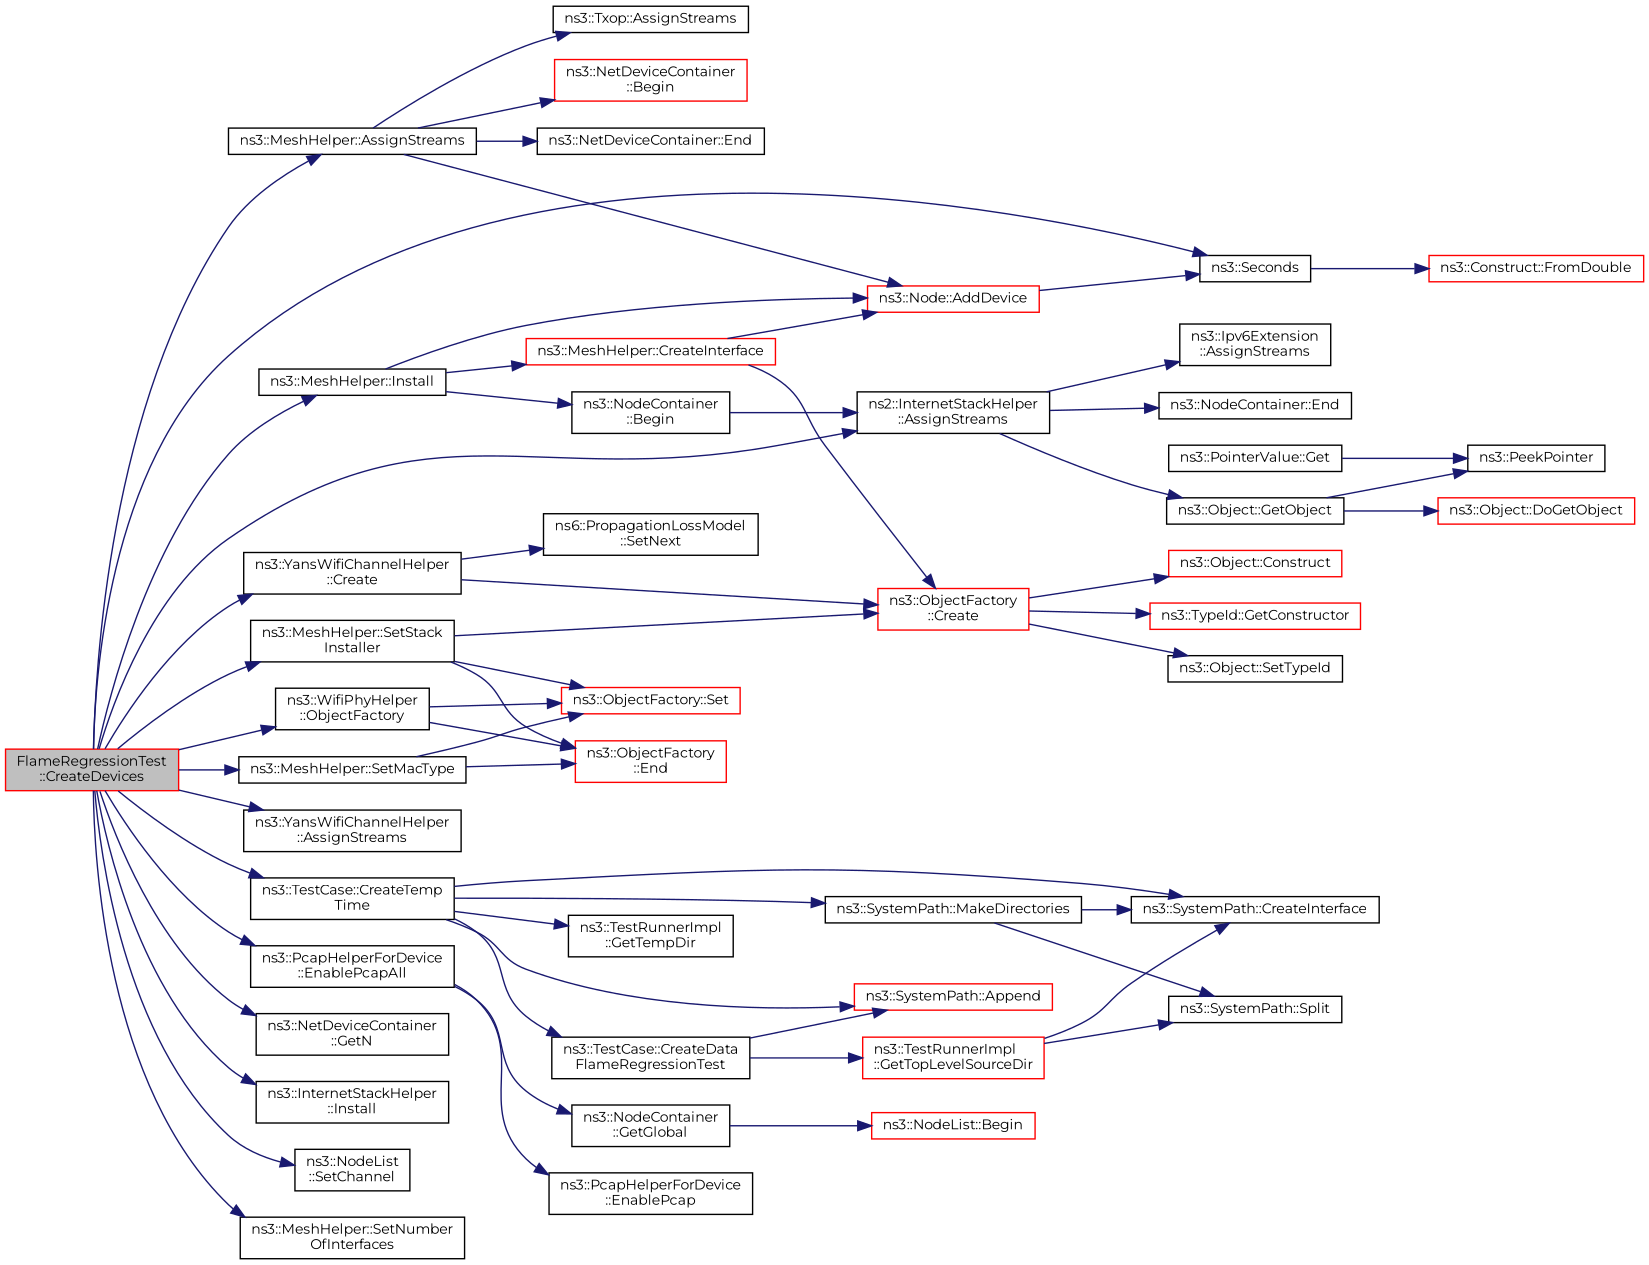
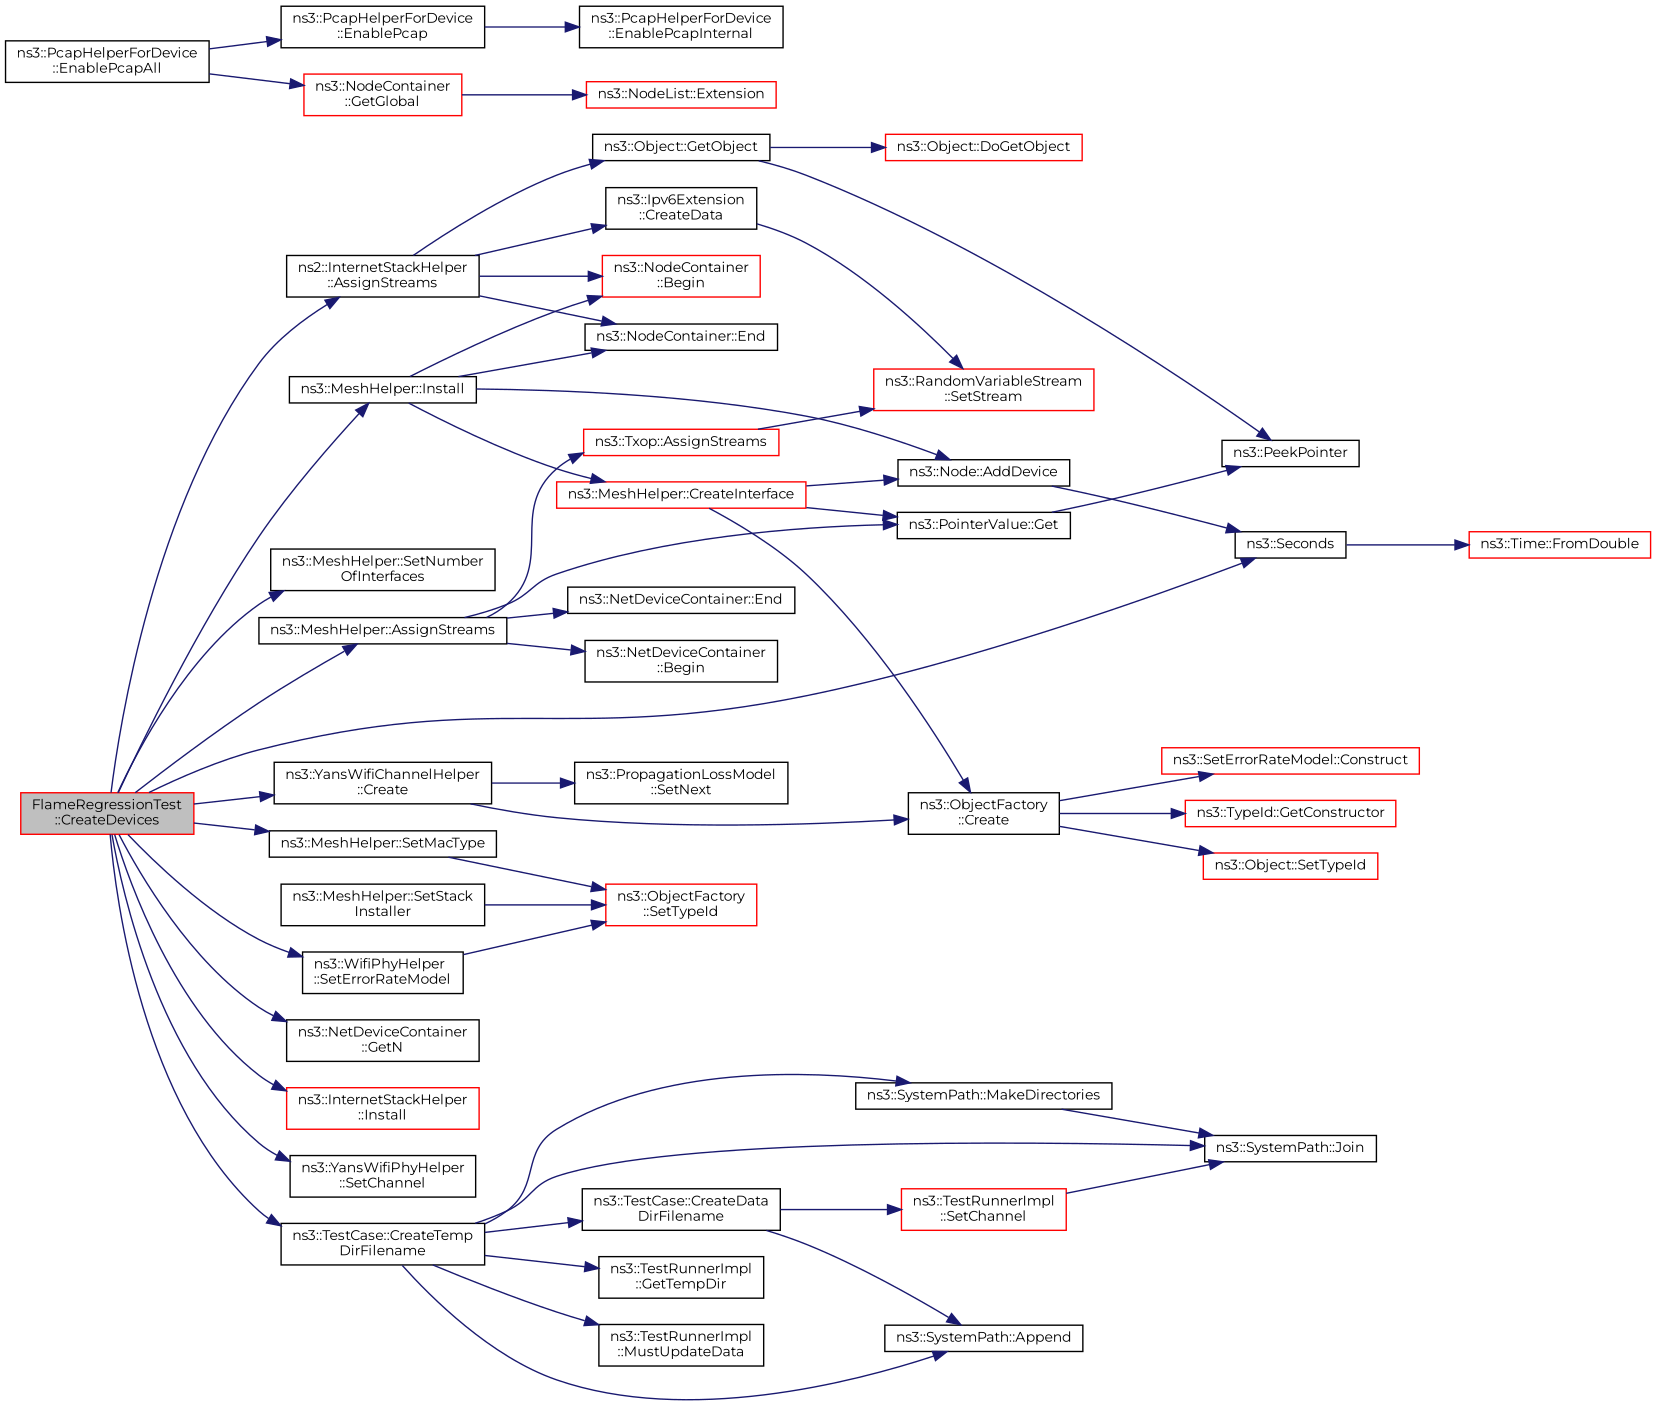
node "ns3::Txop::AssignStreams": color black -> red
node "ns3::PcapHelperForDevice ::EnablePcapInternal": added
node "ns3::NetDeviceContainer ::Begin": color red -> black
edge "ns3::MeshHelper::AssignStreams" -> "ns3::Node::AddDevice": now "ns3::MeshHelper::AssignStreams" -> "ns3::PointerValue::Get"
node "ns3::Construct::FromDouble": label "ns3::Construct::FromDouble" -> "ns3::Time::FromDouble"
node "ns3::Node::AddDevice": color red -> black
node "ns3::Ipv6Extension ::AssignStreams": label "ns3::Ipv6Extension ::AssignStreams" -> "ns3::Ipv6Extension ::CreateData"
edge "ns3::MeshHelper::Install" -> "ns3::NodeContainer::End": added
node "ns3::RandomVariableStream ::SetStream": added
node "ns3::NodeContainer ::Begin": color black -> red
edge "ns3::NodeContainer ::Begin" -> "ns2::InternetStackHelper ::AssignStreams": reversed
edge "ns3::MeshHelper::CreateInterface" -> "ns3::PointerValue::Get": added
node "ns6::PropagationLossModel ::SetNext": label "ns6::PropagationLossModel ::SetNext" -> "ns3::PropagationLossModel ::SetNext"
node "ns3::Object::Construct": label "ns3::Object::Construct" -> "ns3::SetErrorRateModel::Construct"
node "ns3::ObjectFactory ::Create": color red -> black
edge "ns3::MeshHelper::SetStack Installer" -> "ns3::ObjectFactory ::Create": removed
node "ns3::Object::SetTypeId": color black -> red
node "ns3::ObjectFactory::Set": removed
edge "FlameRegressionTest ::CreateDevices" -> "ns3::MeshHelper::SetStack Installer": removed
node "ns3::WifiPhyHelper ::ObjectFactory": label "ns3::WifiPhyHelper ::ObjectFactory" -> "ns3::WifiPhyHelper ::SetErrorRateModel"
node "ns3::ObjectFactory ::End": label "ns3::ObjectFactory ::End" -> "ns3::ObjectFactory ::SetTypeId"
node "ns3::YansWifiChannelHelper ::AssignStreams": removed
edge "FlameRegressionTest ::CreateDevices" -> "ns3::PcapHelperForDevice ::EnablePcapAll": removed
node "ns3::TestCase::CreateTemp Time": label "ns3::TestCase::CreateTemp Time" -> "ns3::TestCase::CreateTemp DirFilename"
node "ns3::SystemPath::CreateInterface": label "ns3::SystemPath::CreateInterface" -> "ns3::SystemPath::Join"
node "ns3::SystemPath::Append": color red -> black
node "ns3::SystemPath::Split": removed
node "ns3::TestCase::CreateData FlameRegressionTest": label "ns3::TestCase::CreateData FlameRegressionTest" -> "ns3::TestCase::CreateData DirFilename"
node "ns3::TestRunnerImpl ::GetTopLevelSourceDir": label "ns3::TestRunnerImpl ::GetTopLevelSourceDir" -> "ns3::TestRunnerImpl ::SetChannel"
node "ns3::InternetStackHelper ::Install": color black -> red
node "ns3::NodeContainer ::GetGlobal": color black -> red
node "ns3::NodeList::Begin": label "ns3::NodeList::Begin" -> "ns3::NodeList::Extension"
node "ns3::NodeList ::SetChannel": label "ns3::NodeList ::SetChannel" -> "ns3::YansWifiPhyHelper ::SetChannel"
node "ns3::TestRunnerImpl ::MustUpdateData": added
